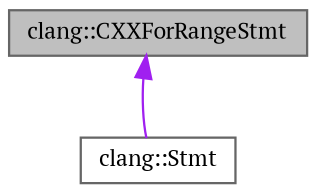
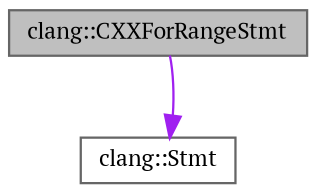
edge "clang::Stmt" -> "clang::CXXForRangeStmt": reversed
